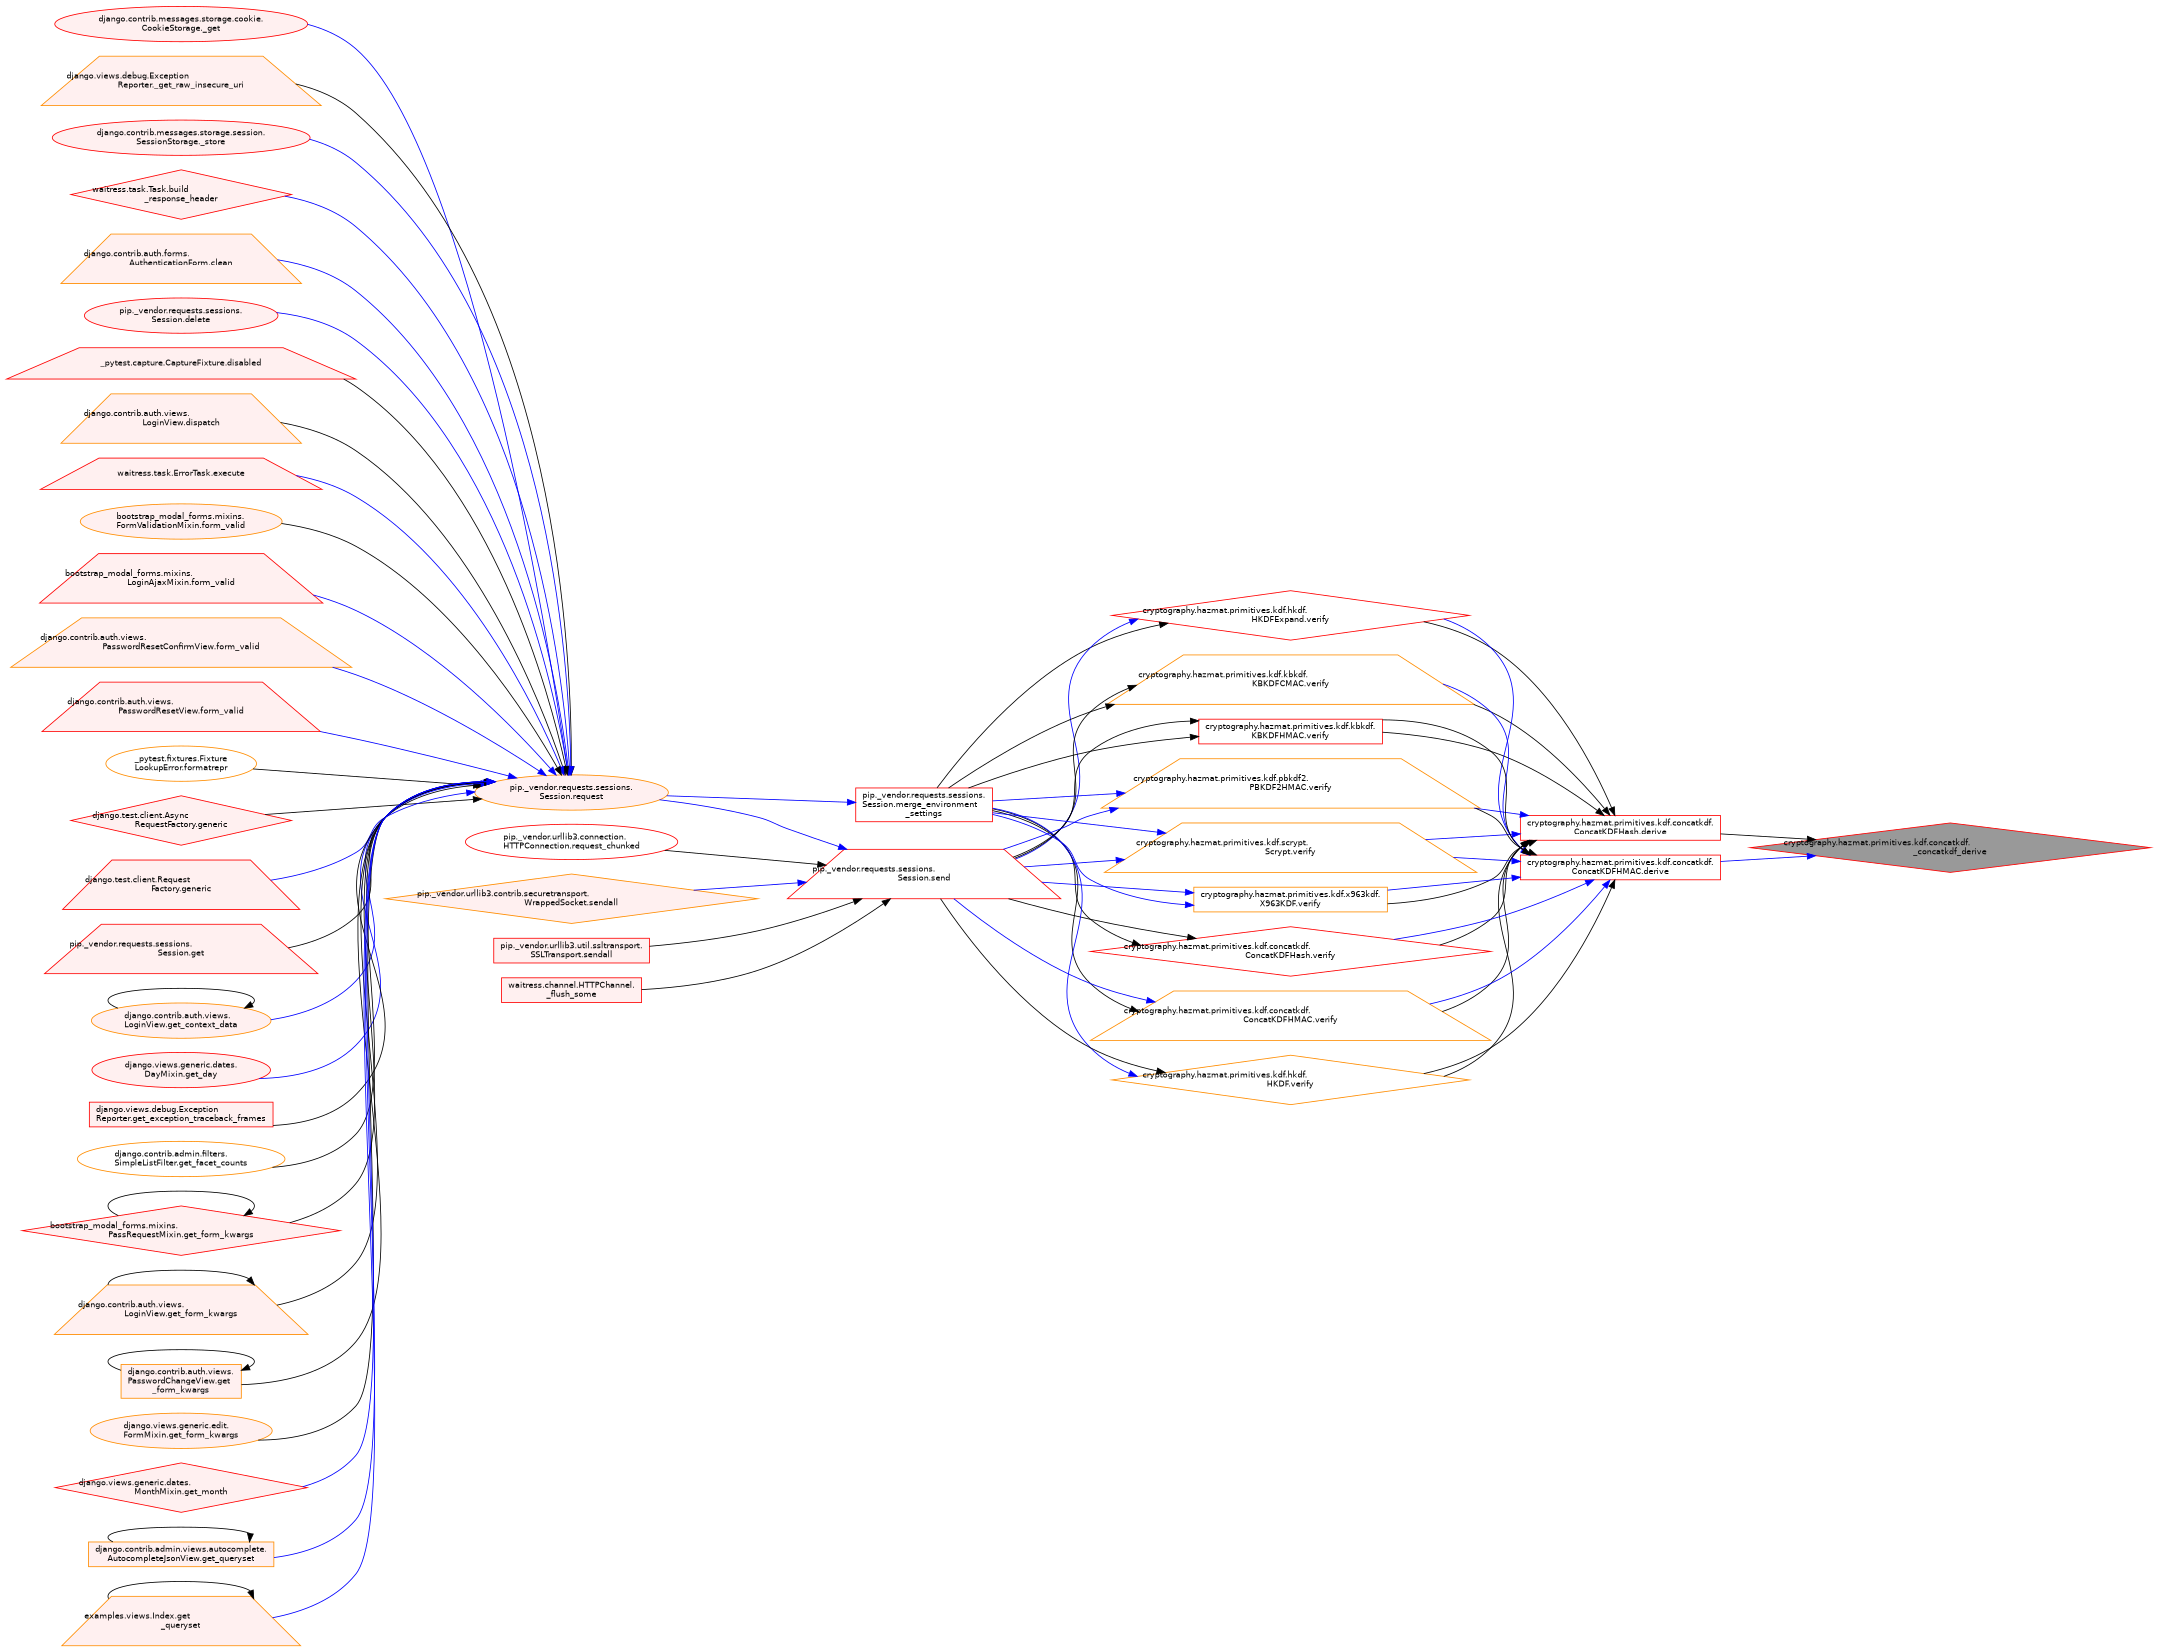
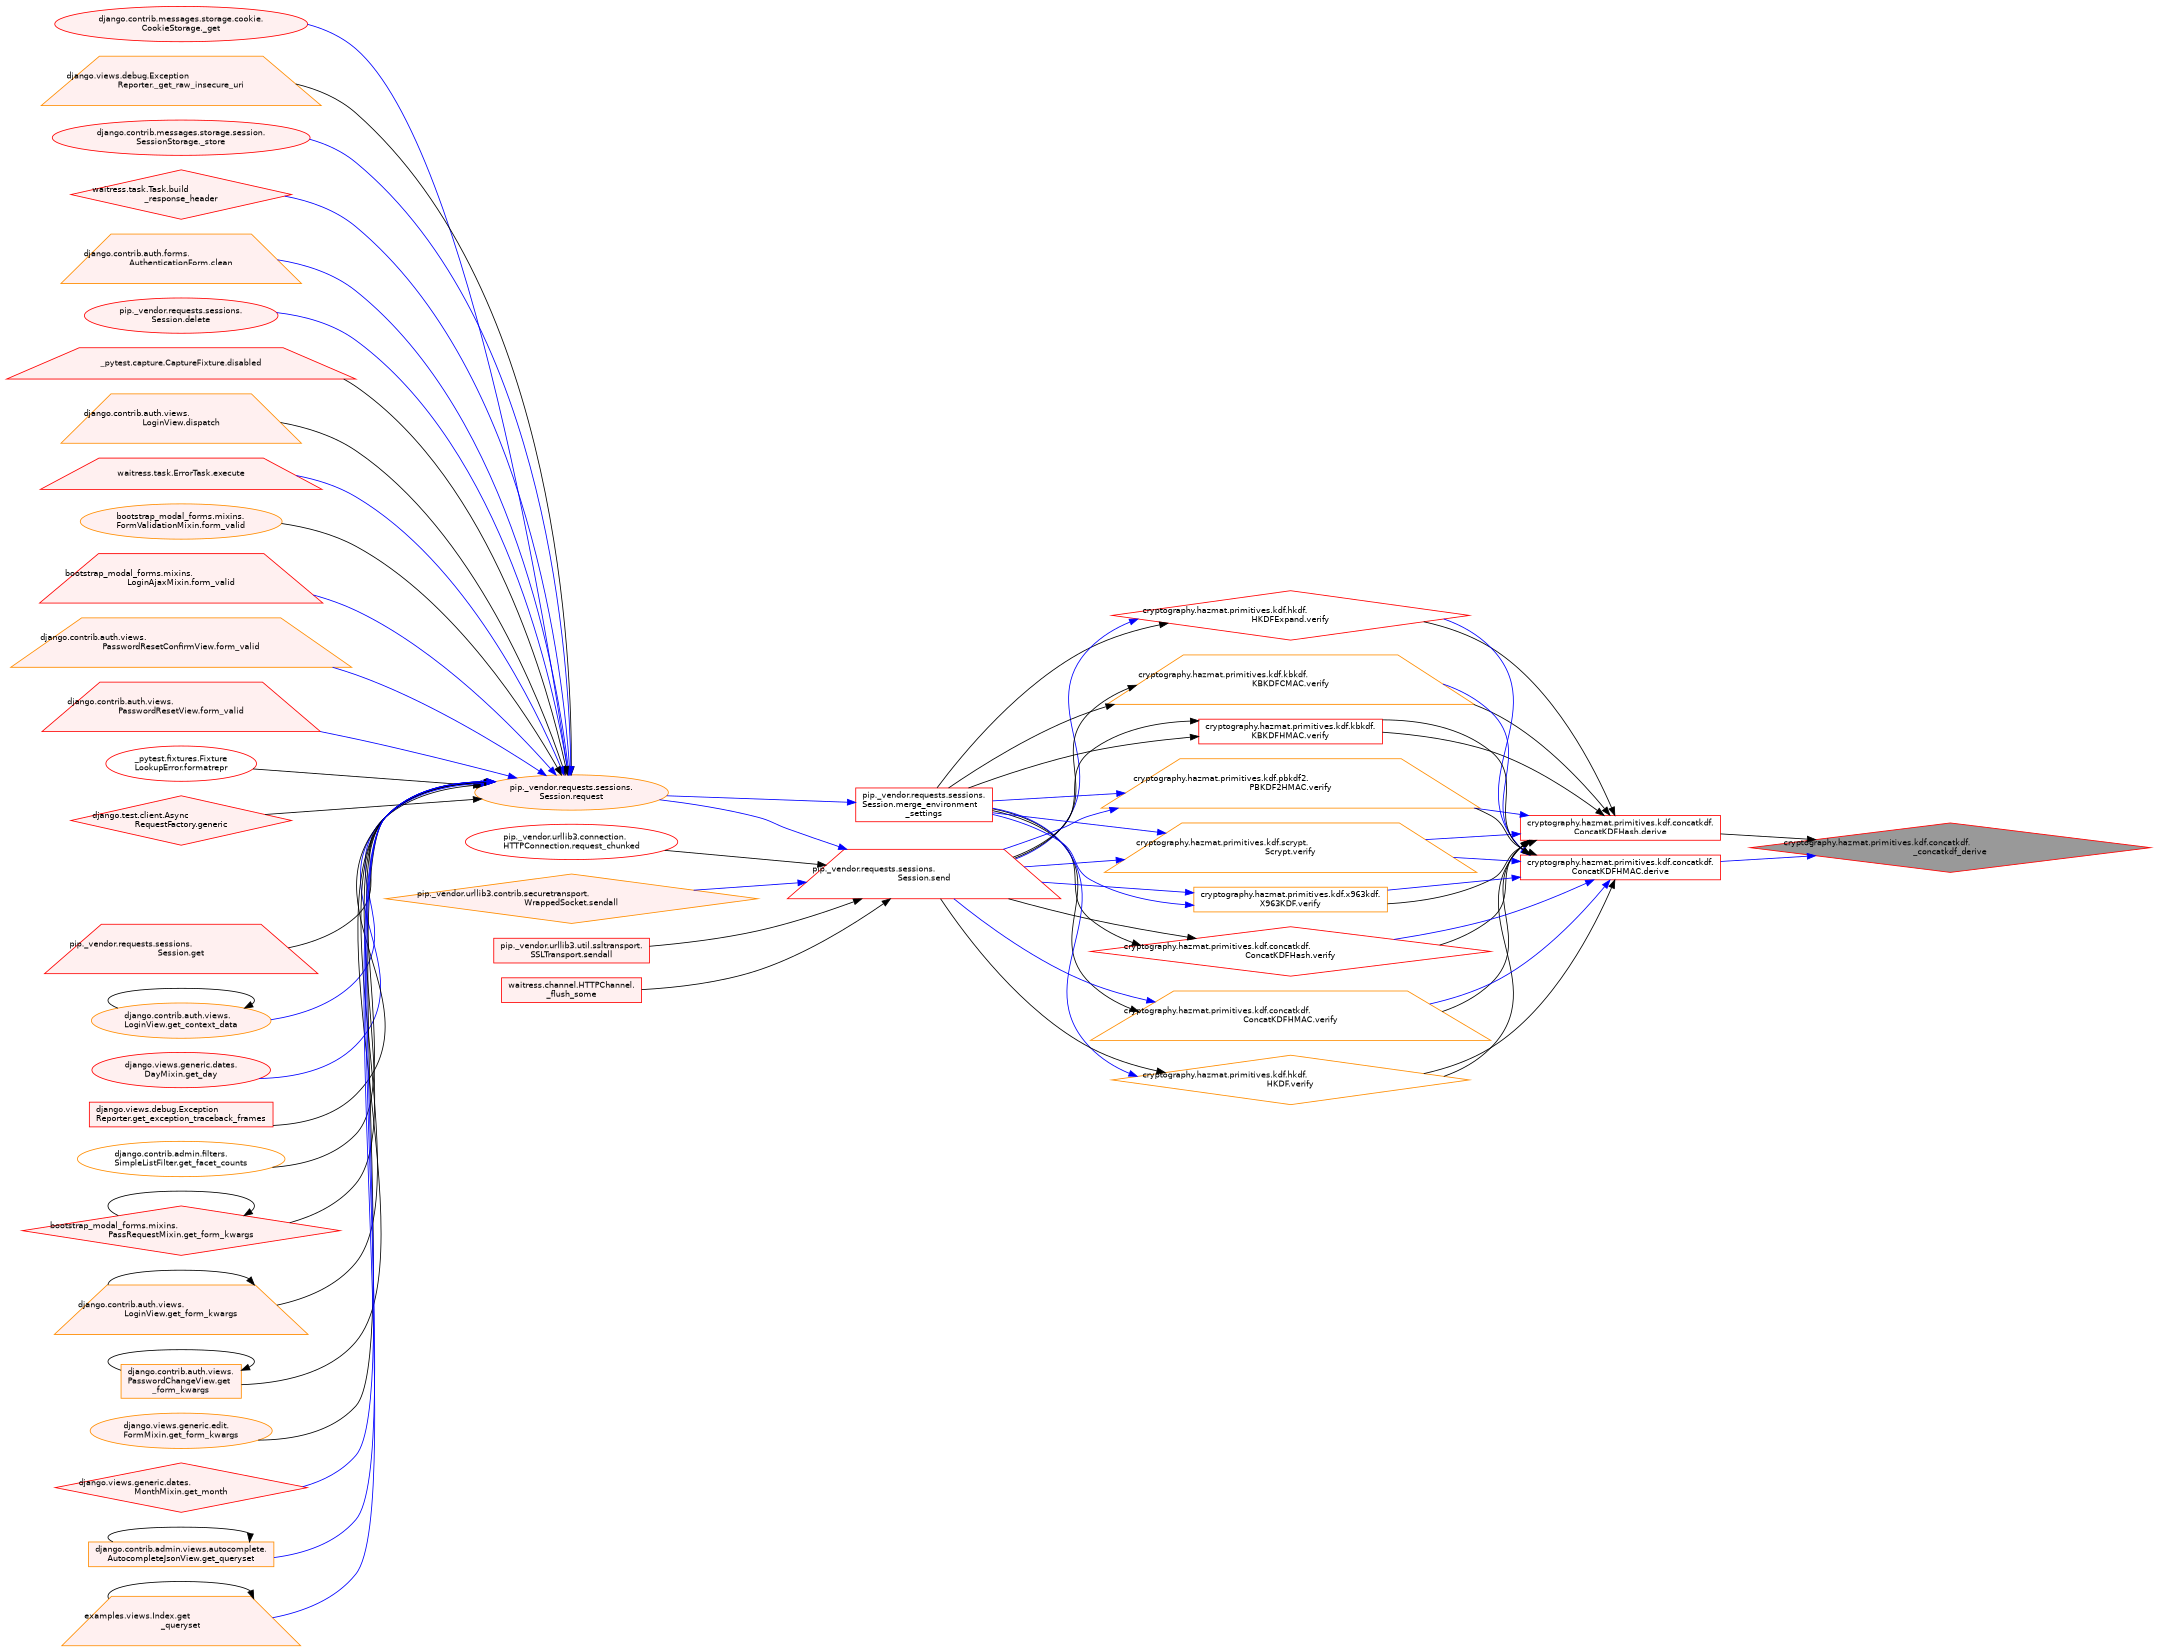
node "_pytest.fixtures.Fixture LookupError.formatrepr": color darkorange -> red
node "django.test.client.Request Factory.generic": removed
